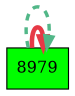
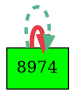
node "8979": label "8979" -> "8974"
